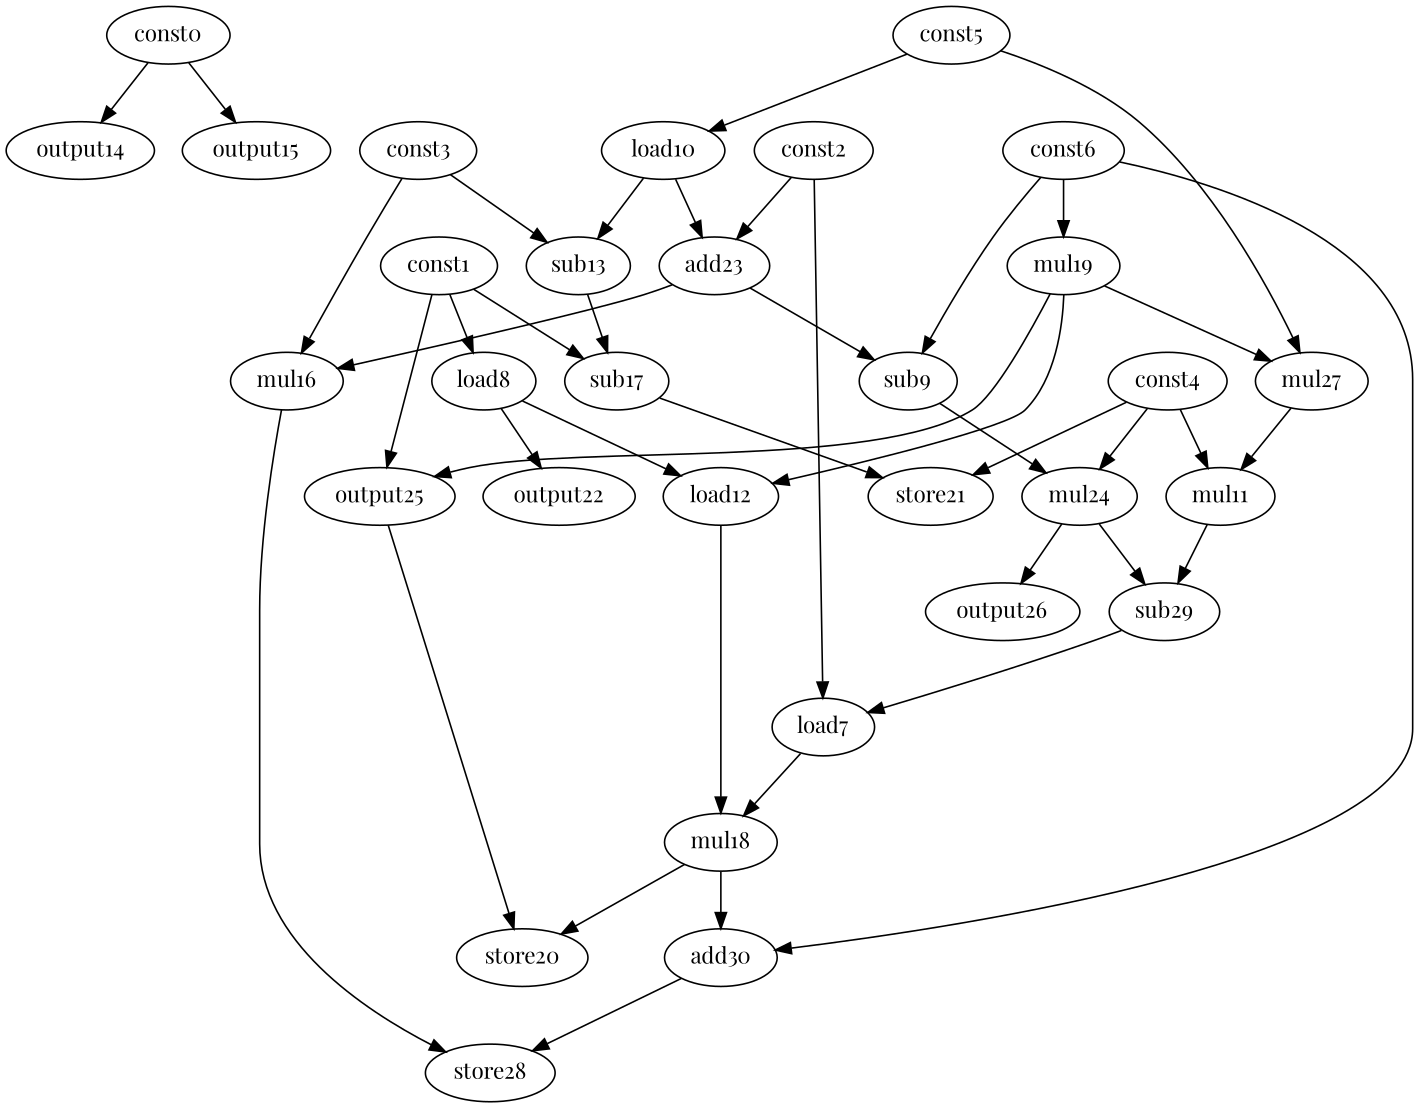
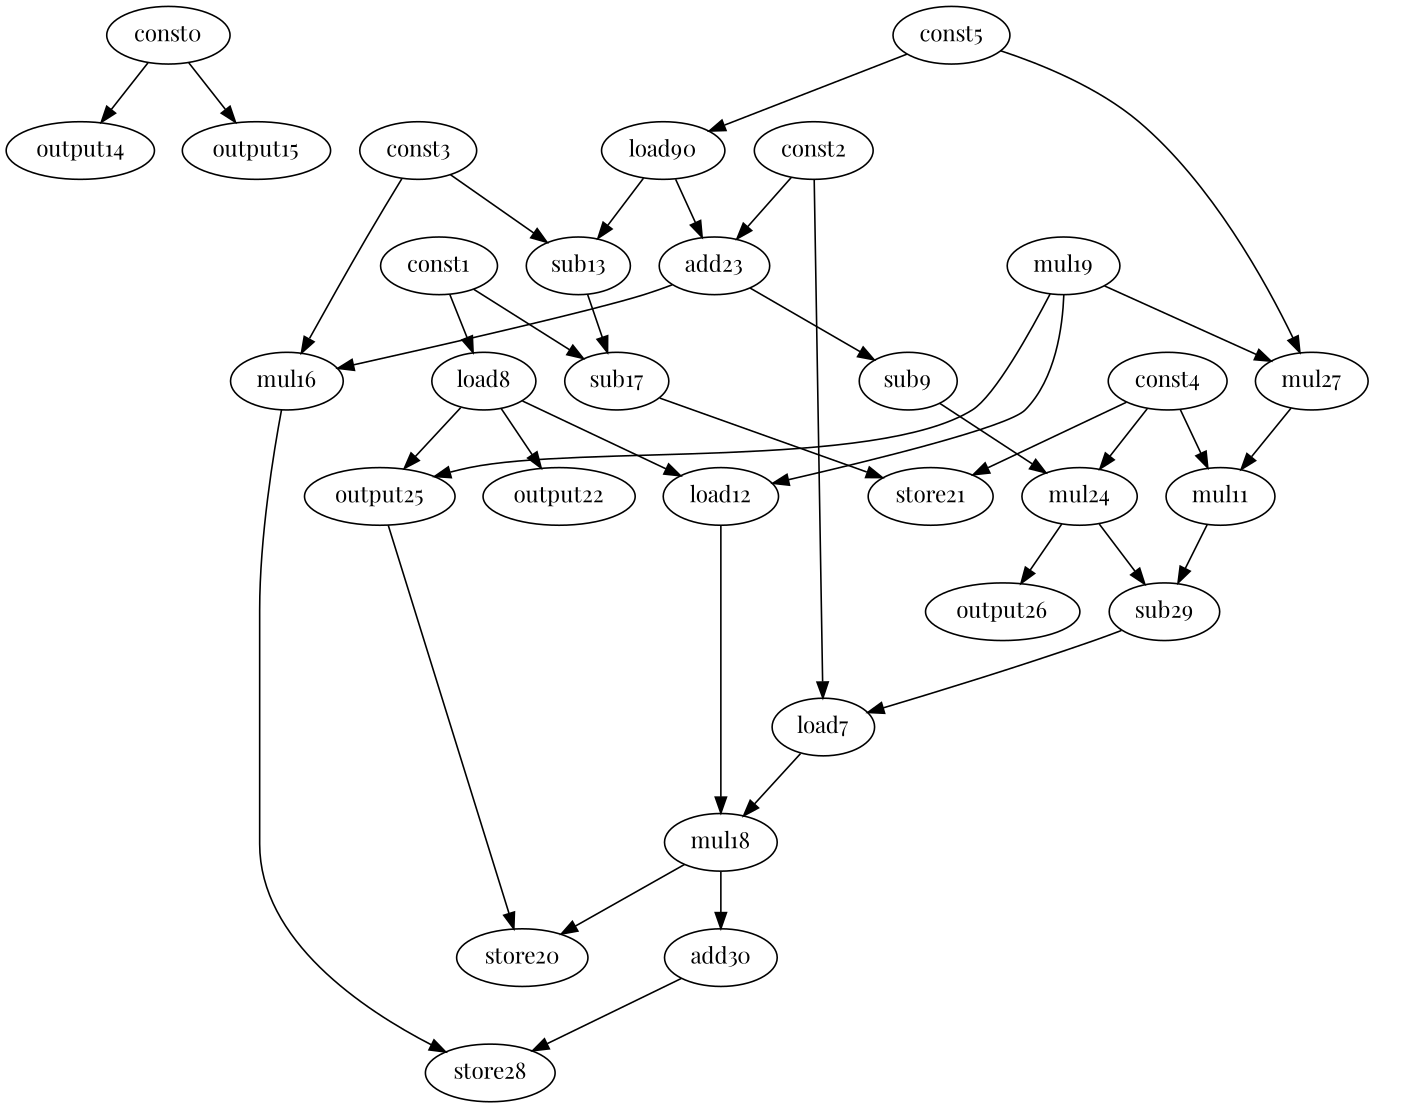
node "load10": label "load10" -> "load90"
node "const6": removed
edge "const1" -> "output25": now "load8" -> "output25"
